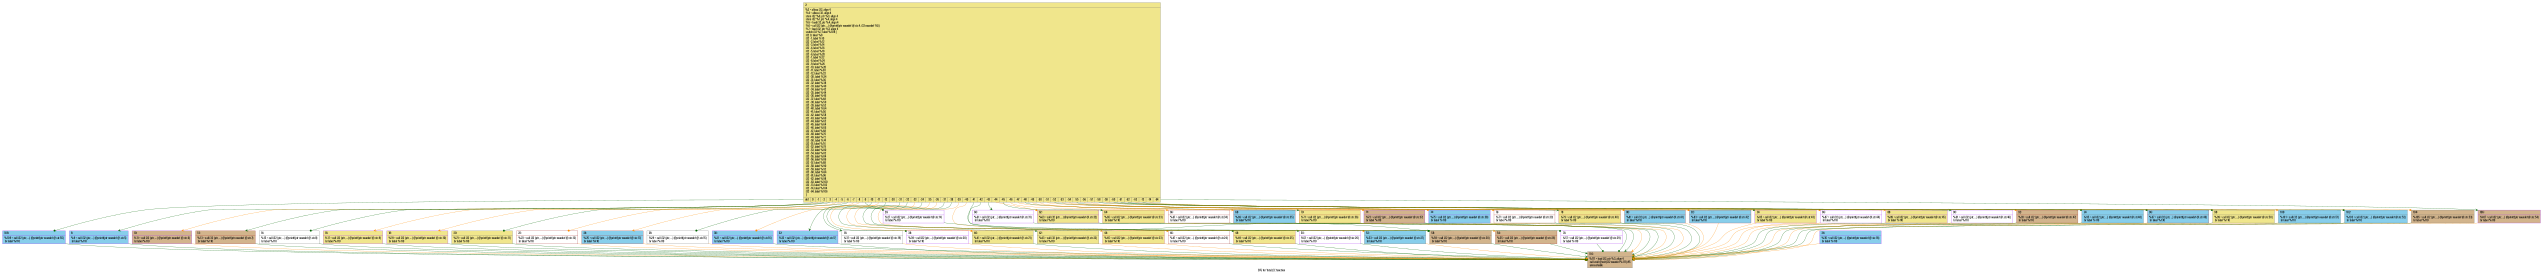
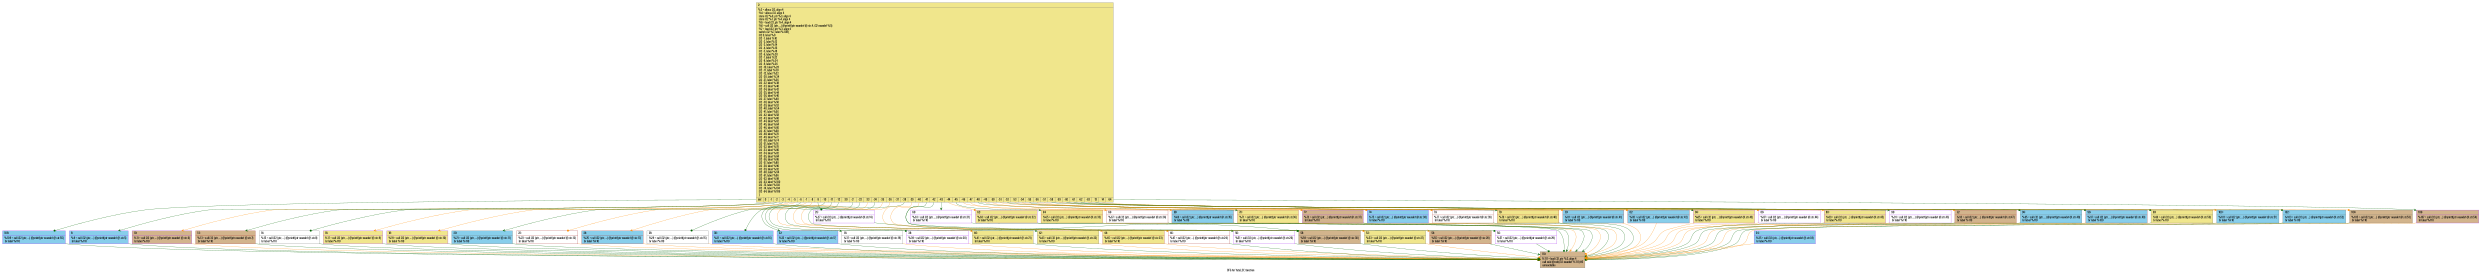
edge "2:" -> "20:": arrowhead dot -> vee
edge "2:" -> "30:": color darkorange -> darkgreen
node "20:": fillcolor khaki -> skyblue
node "48:": removed
node "52:": fillcolor skyblue -> khaki
